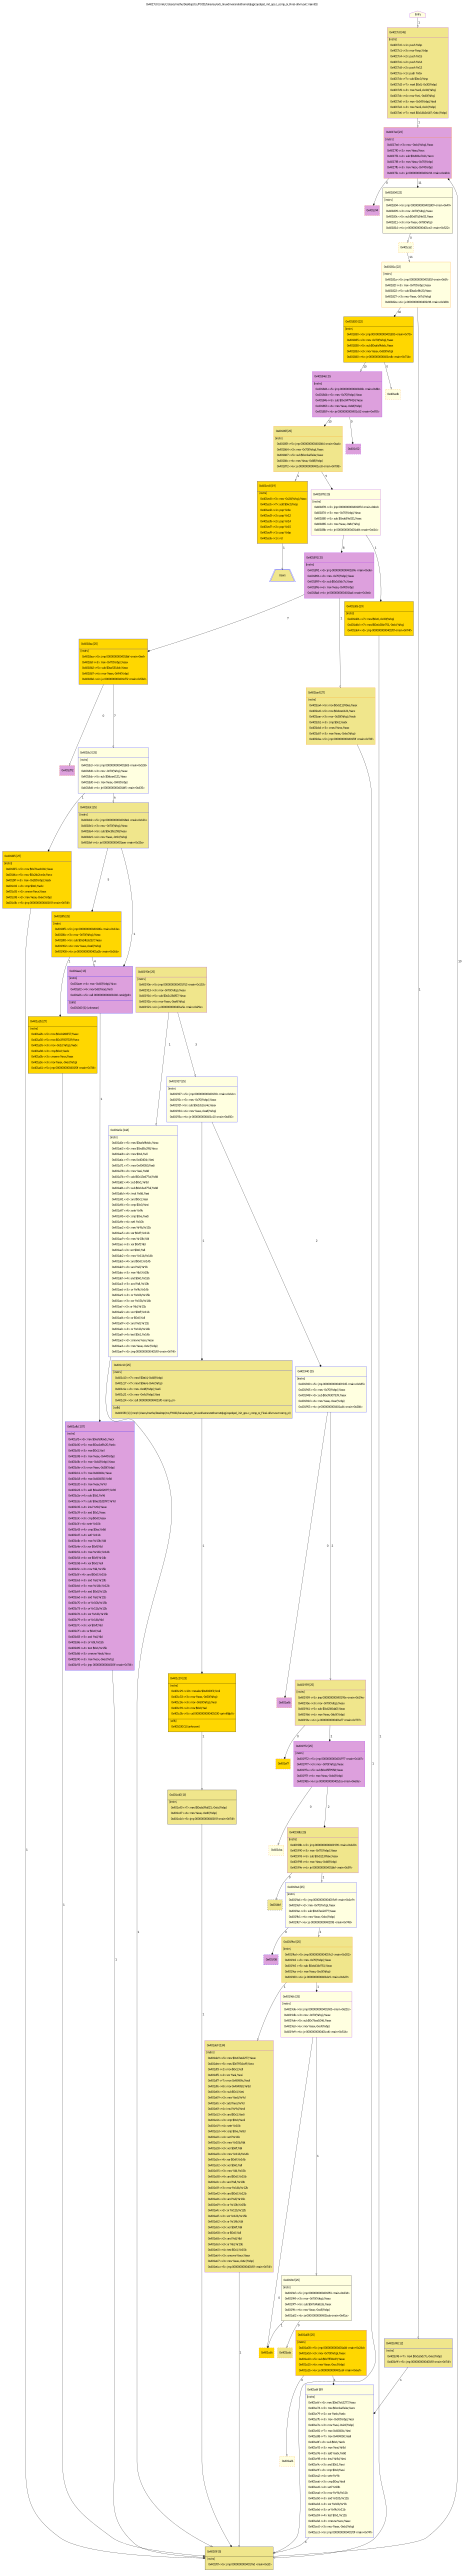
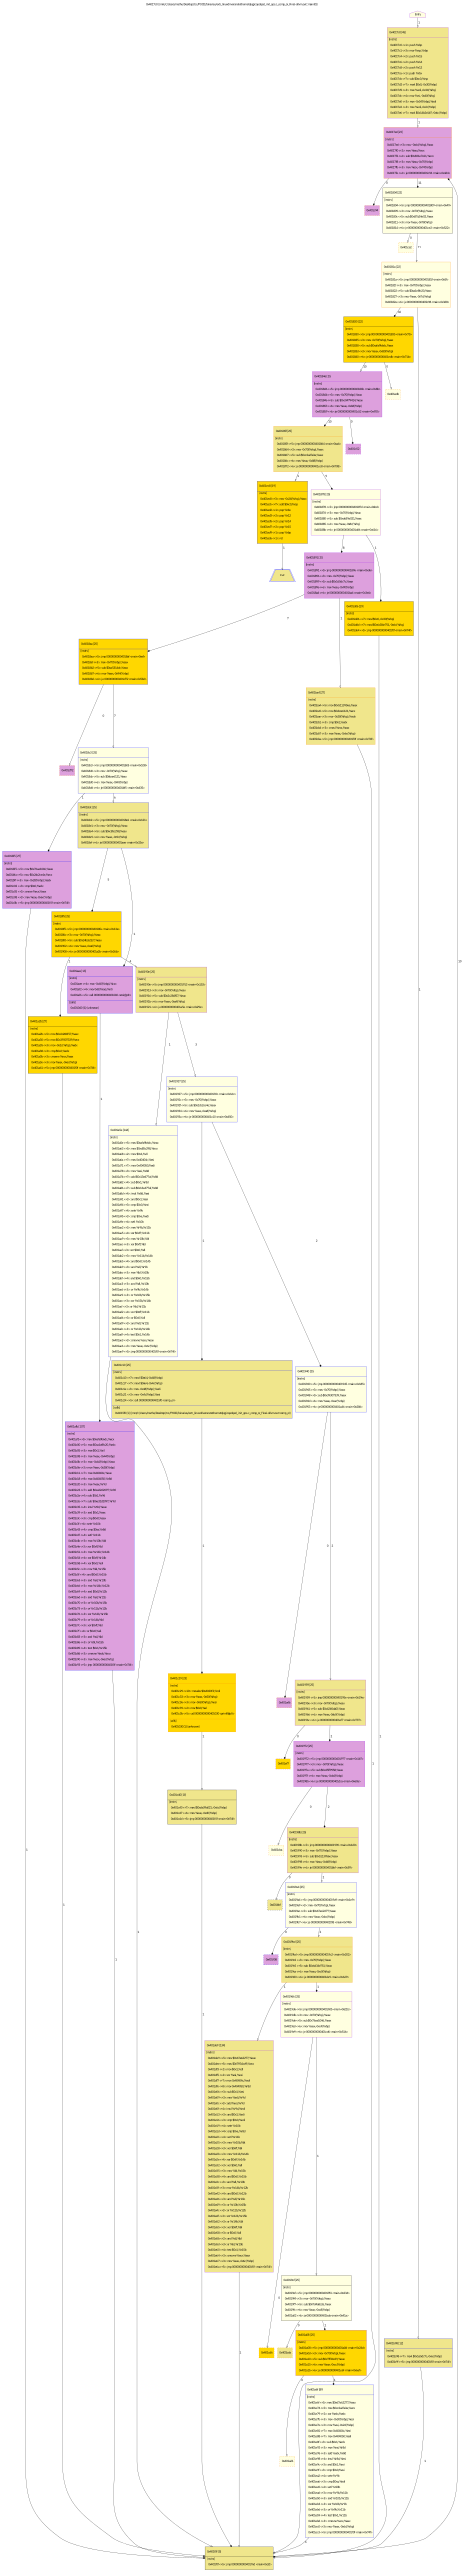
edge "0x401ce2" -> "0x40181a [22]": now "0x401804 [22]" -> "0x40181a [22]"
node "Users": label "Users" -> "Exit"
node "0x401bf5 [27]": fillcolor gold -> plum
edge "0x4018f5 [25]" -> "0x401aee [13]": now "0x4018f5 [25]" -> "0x40190e [25]"
node "0x401c29 [23]": color black -> darkorange
edge "0x4019ef [25]" -> "0x401cd6": now "0x4019ef [25]" -> "0x401a08 [25]"
edge "0x401b98 [12]" -> "0x401e6f [89]": now "0x401b98 [12]" -> "0x401f0f [5]"
